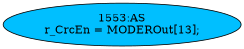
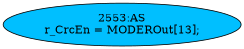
node "1553:AS r_CrcEn = MODEROut[13];": label "1553:AS r_CrcEn = MODEROut[13];" -> "2553:AS r_CrcEn = MODEROut[13];"
